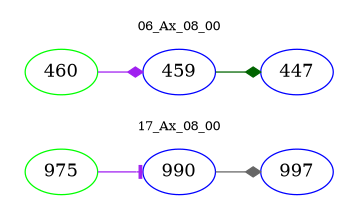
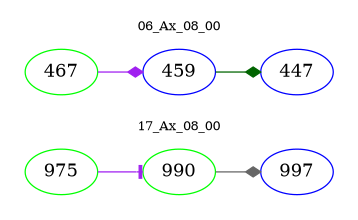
node "460": label "460" -> "467"
node "990": color blue -> green
